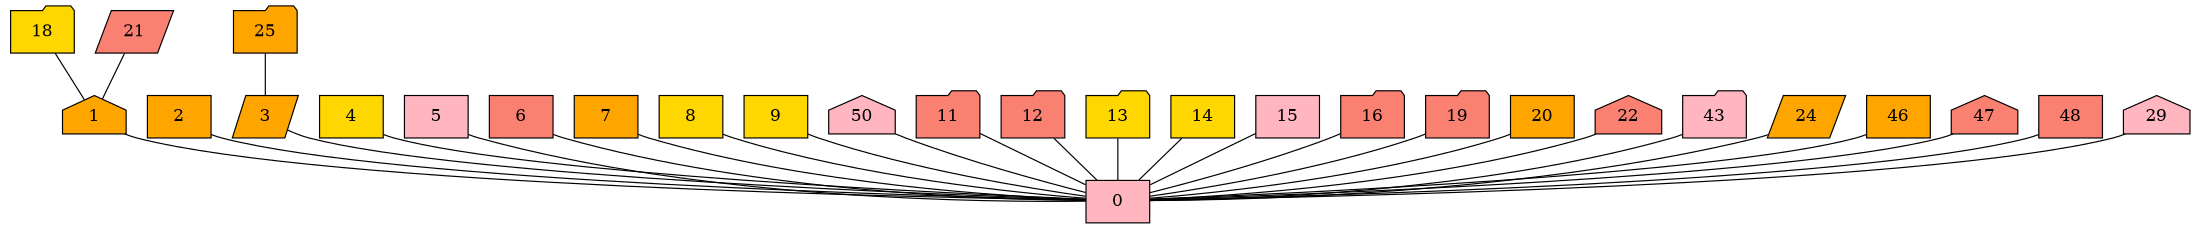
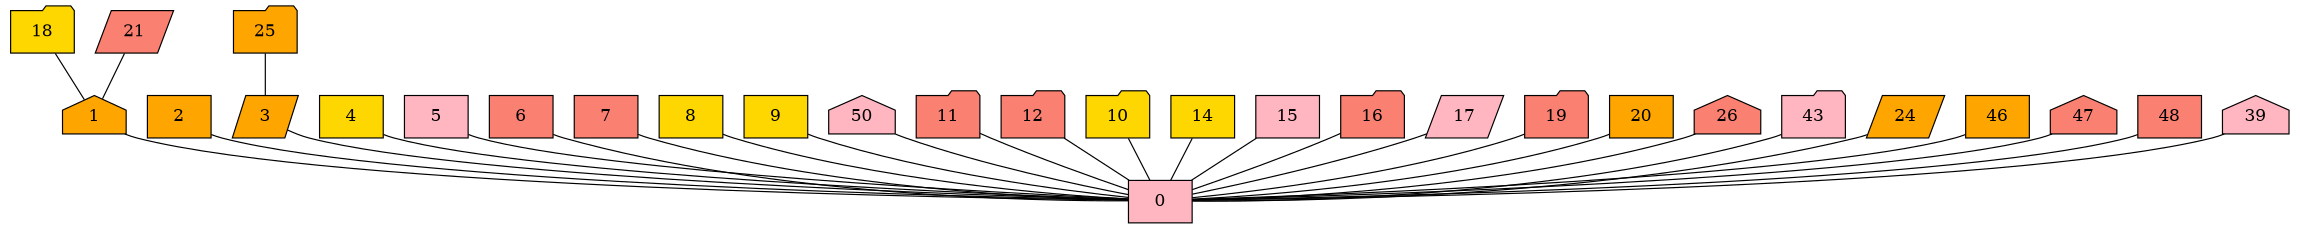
node "7": fillcolor orange -> salmon
node "13": label "13" -> "10"
node "17": added
node "22": label "22" -> "26"
node "29": label "29" -> "39"
